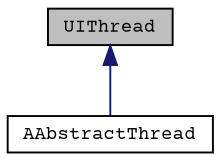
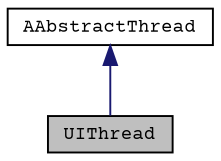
edge "AAbstractThread" -> "UIThread": reversed
